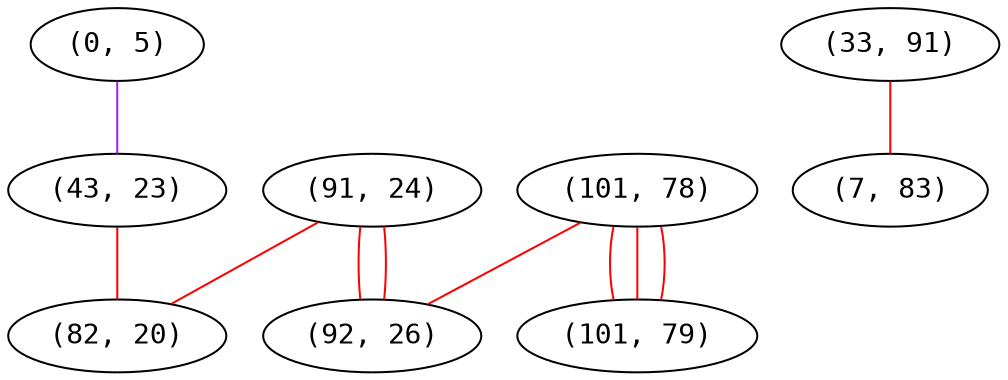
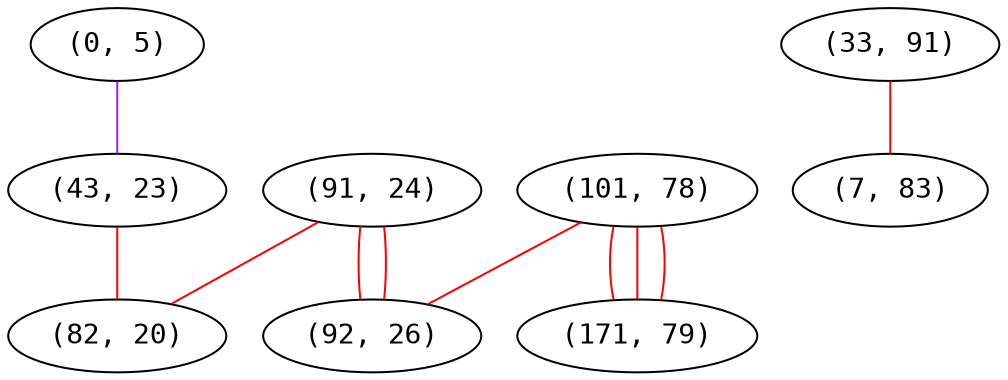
node "(101, 79)": label "(101, 79)" -> "(171, 79)"
